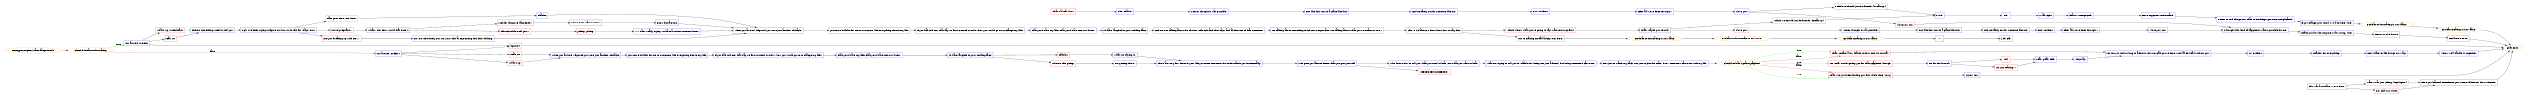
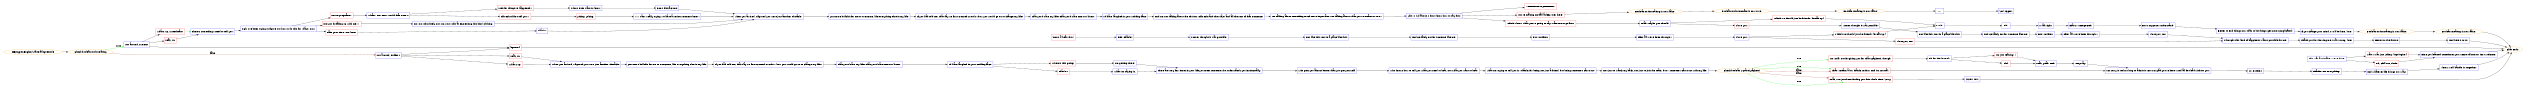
node "(That's a heart btw)": label "(That's a heart btw)" -> "(Don's a heart btw)"
node "Sod. Off.": label "Sod. Off." -> "Sod. Types."
edge "Who gets you almost better than you get yourself." -> "<RETRO_EMOJI_HEART>": now "Shit. I. Sol above, I don't know how to say this." -> "<RETRO_EMOJI_HEART>"
